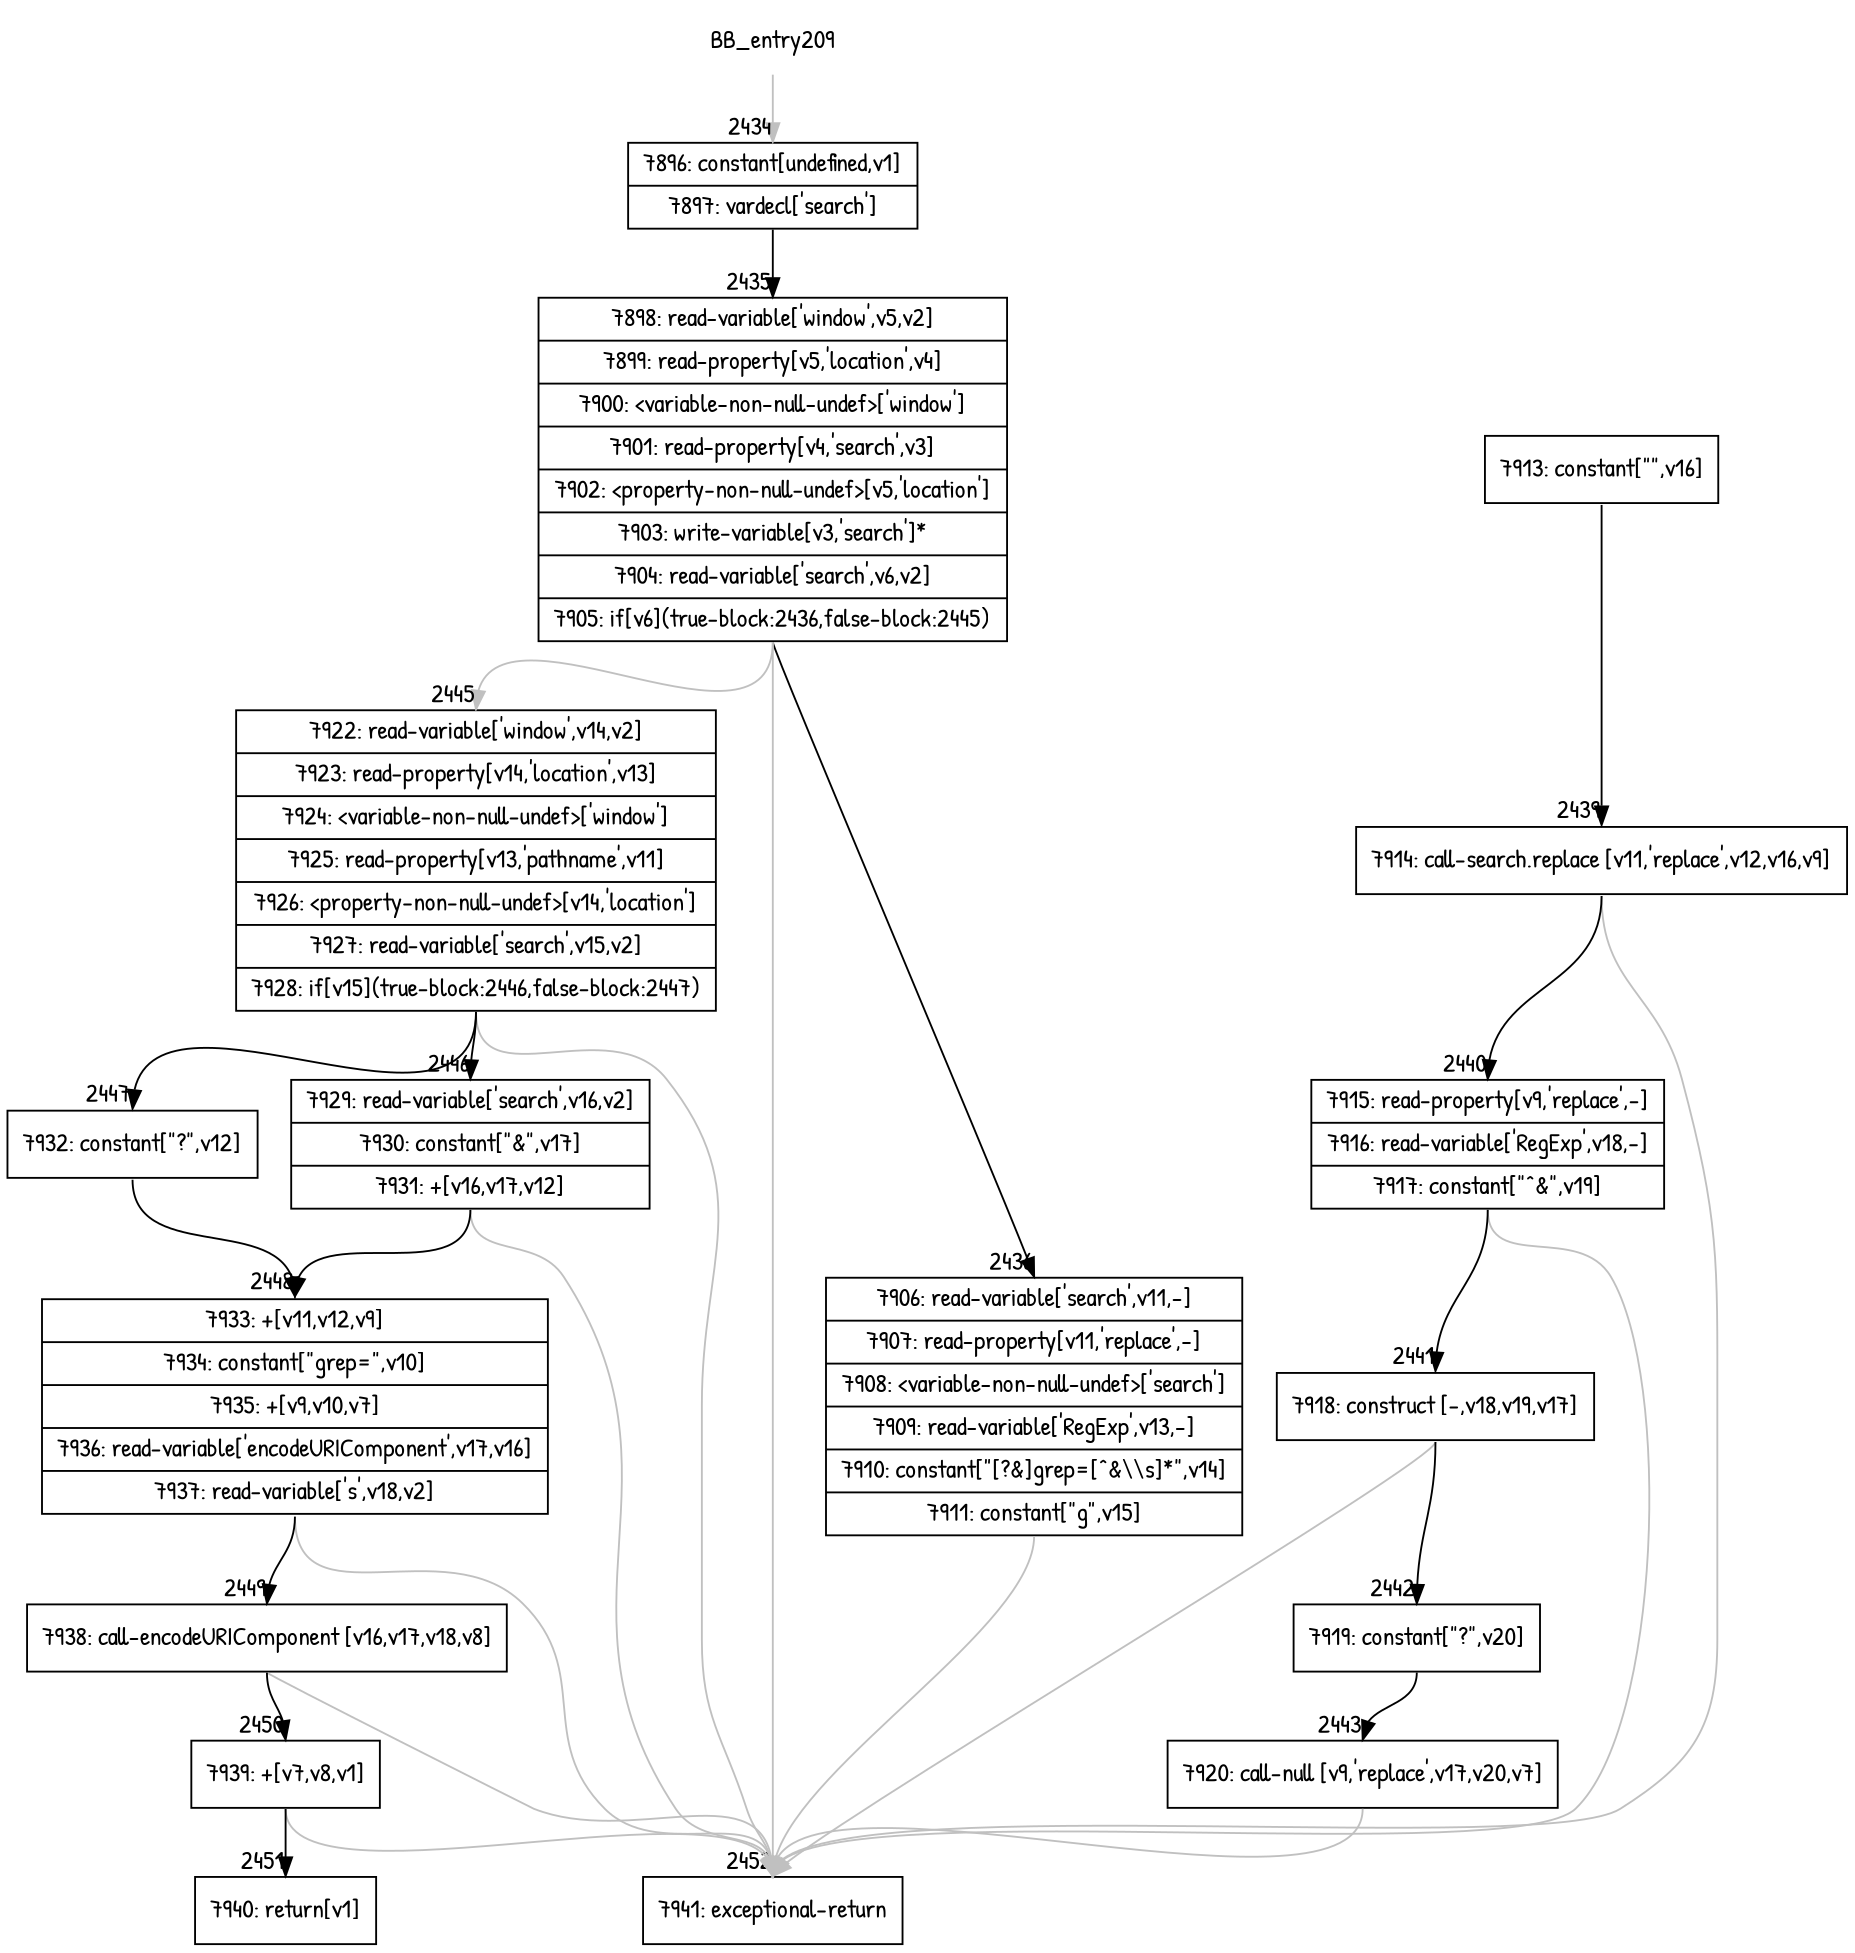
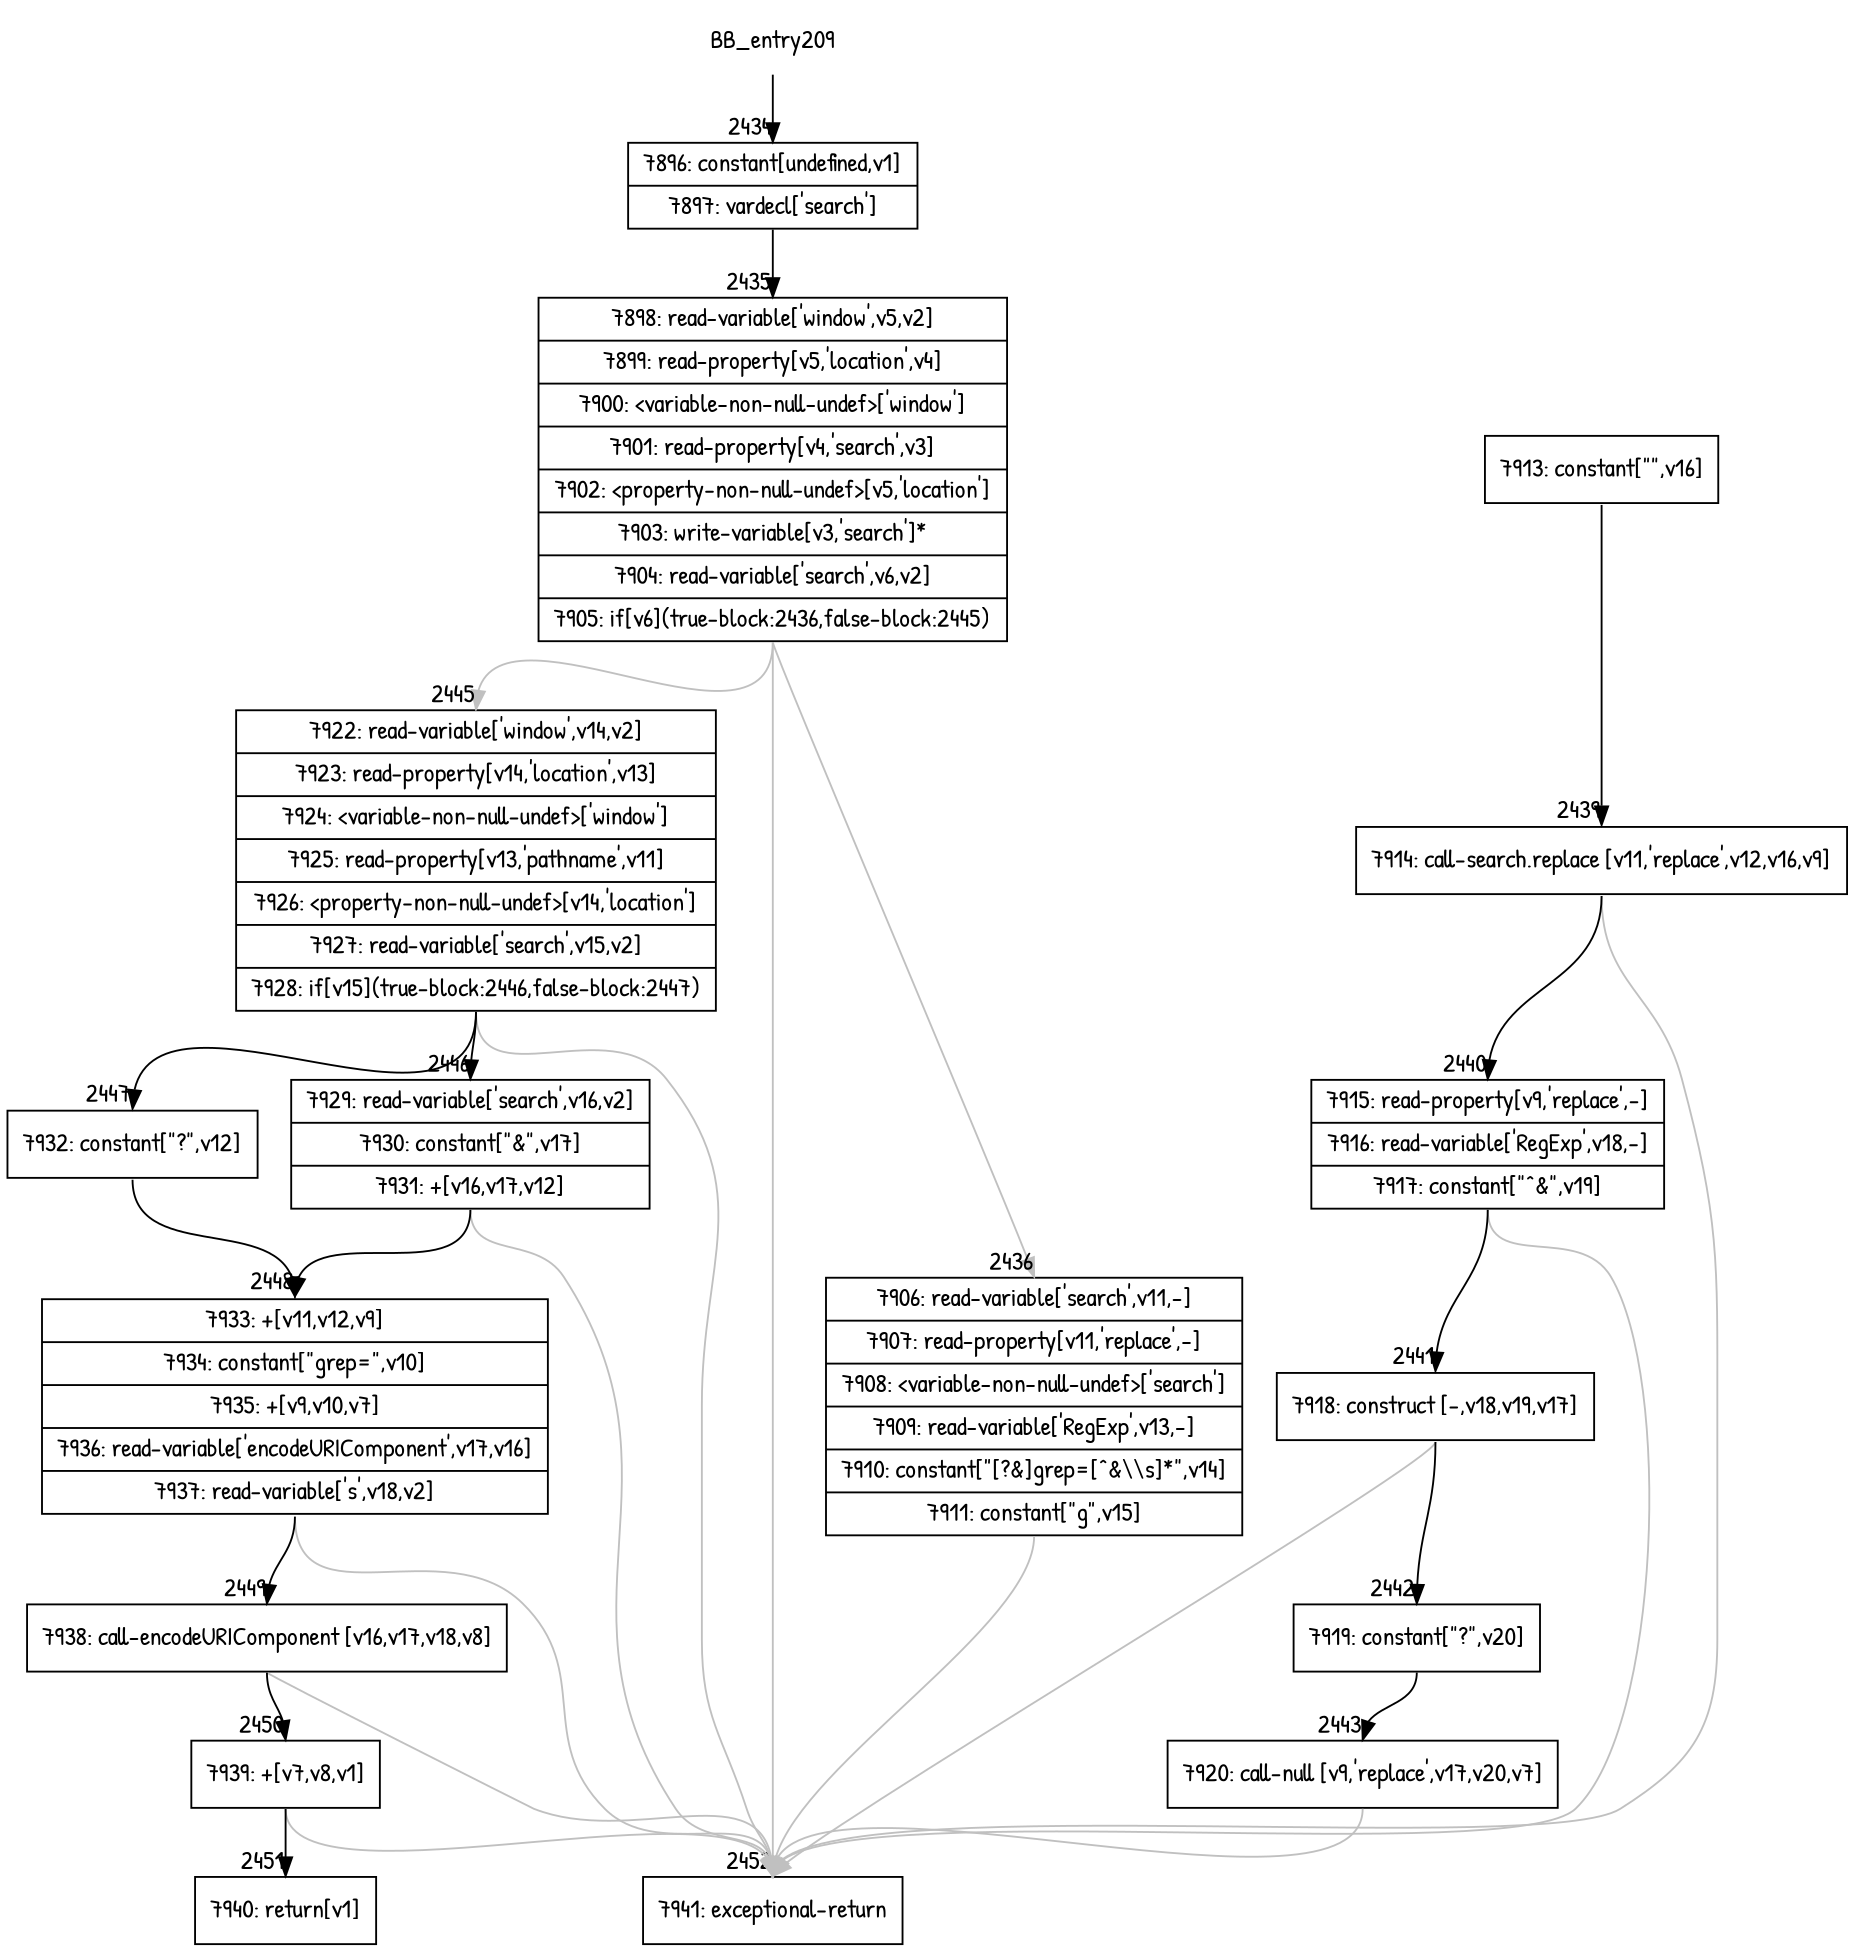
edge "BB_entry209" -> "7896: constant[undefined,v1]": color gray -> black
edge "7898: read-variable['window',v5,v2]" -> "7906: read-variable['search',v11,-]": color black -> gray
